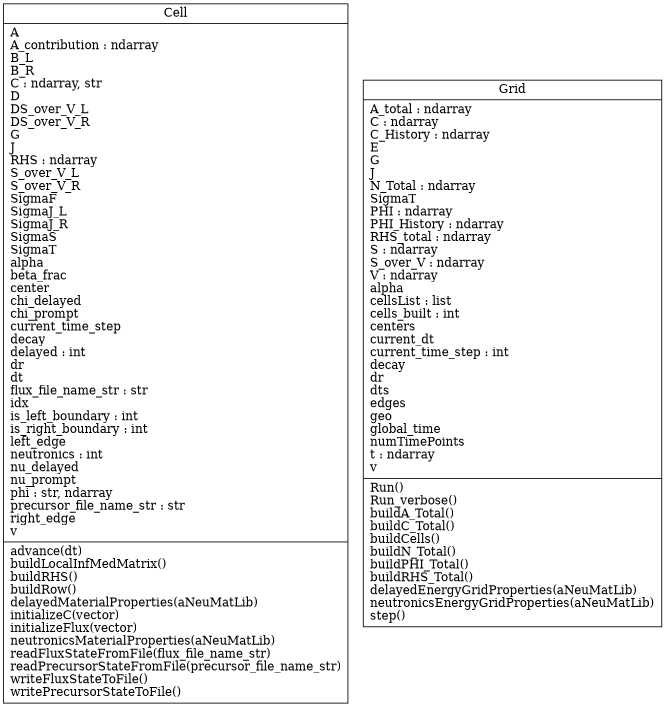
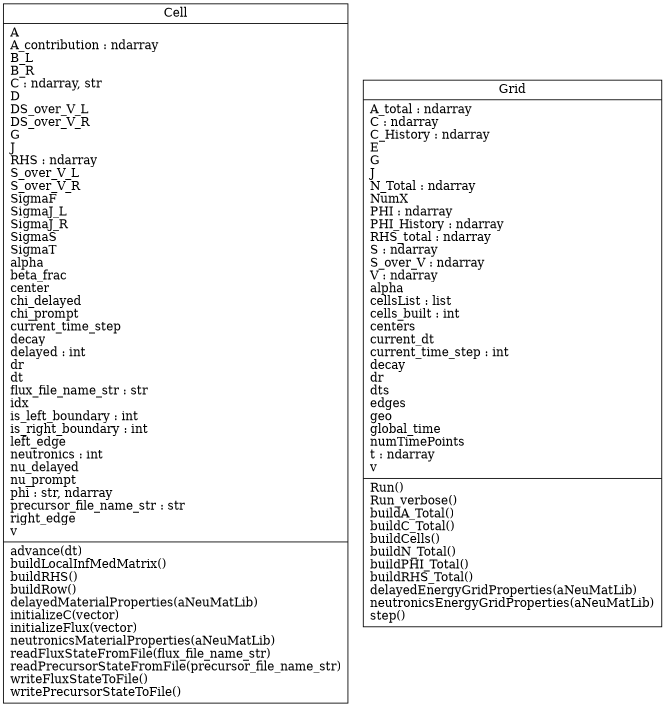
node "Grid": text "SigmaT" -> "NumX"
